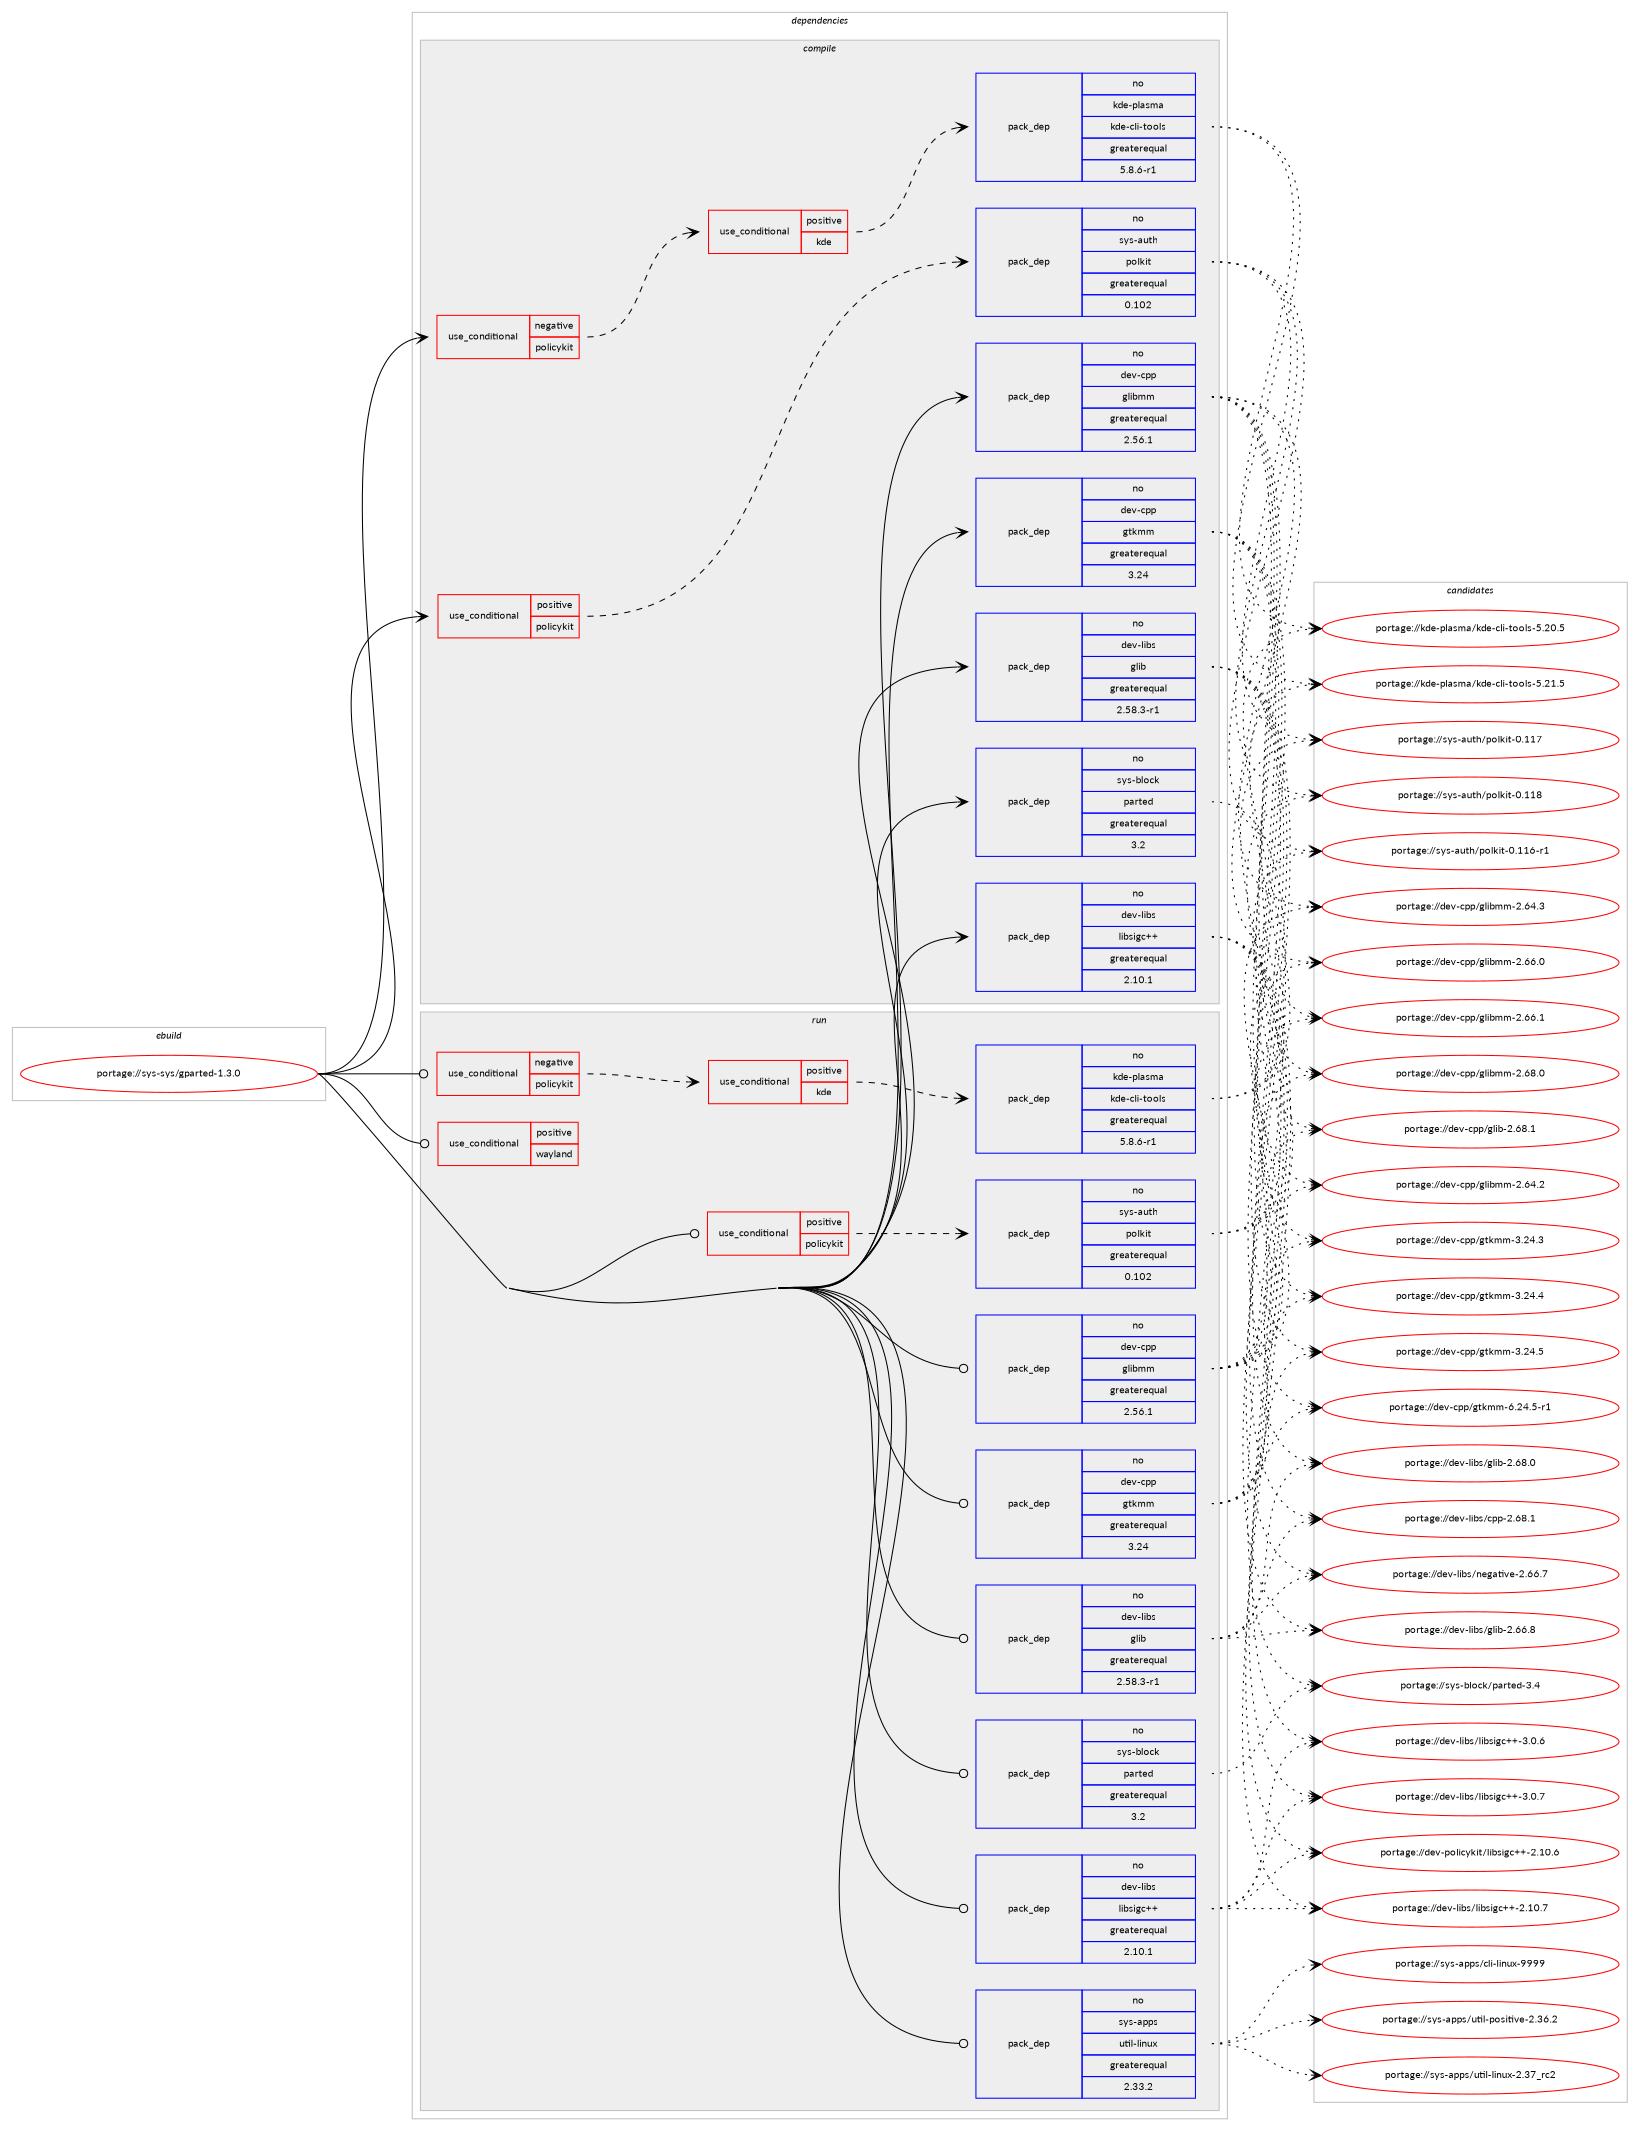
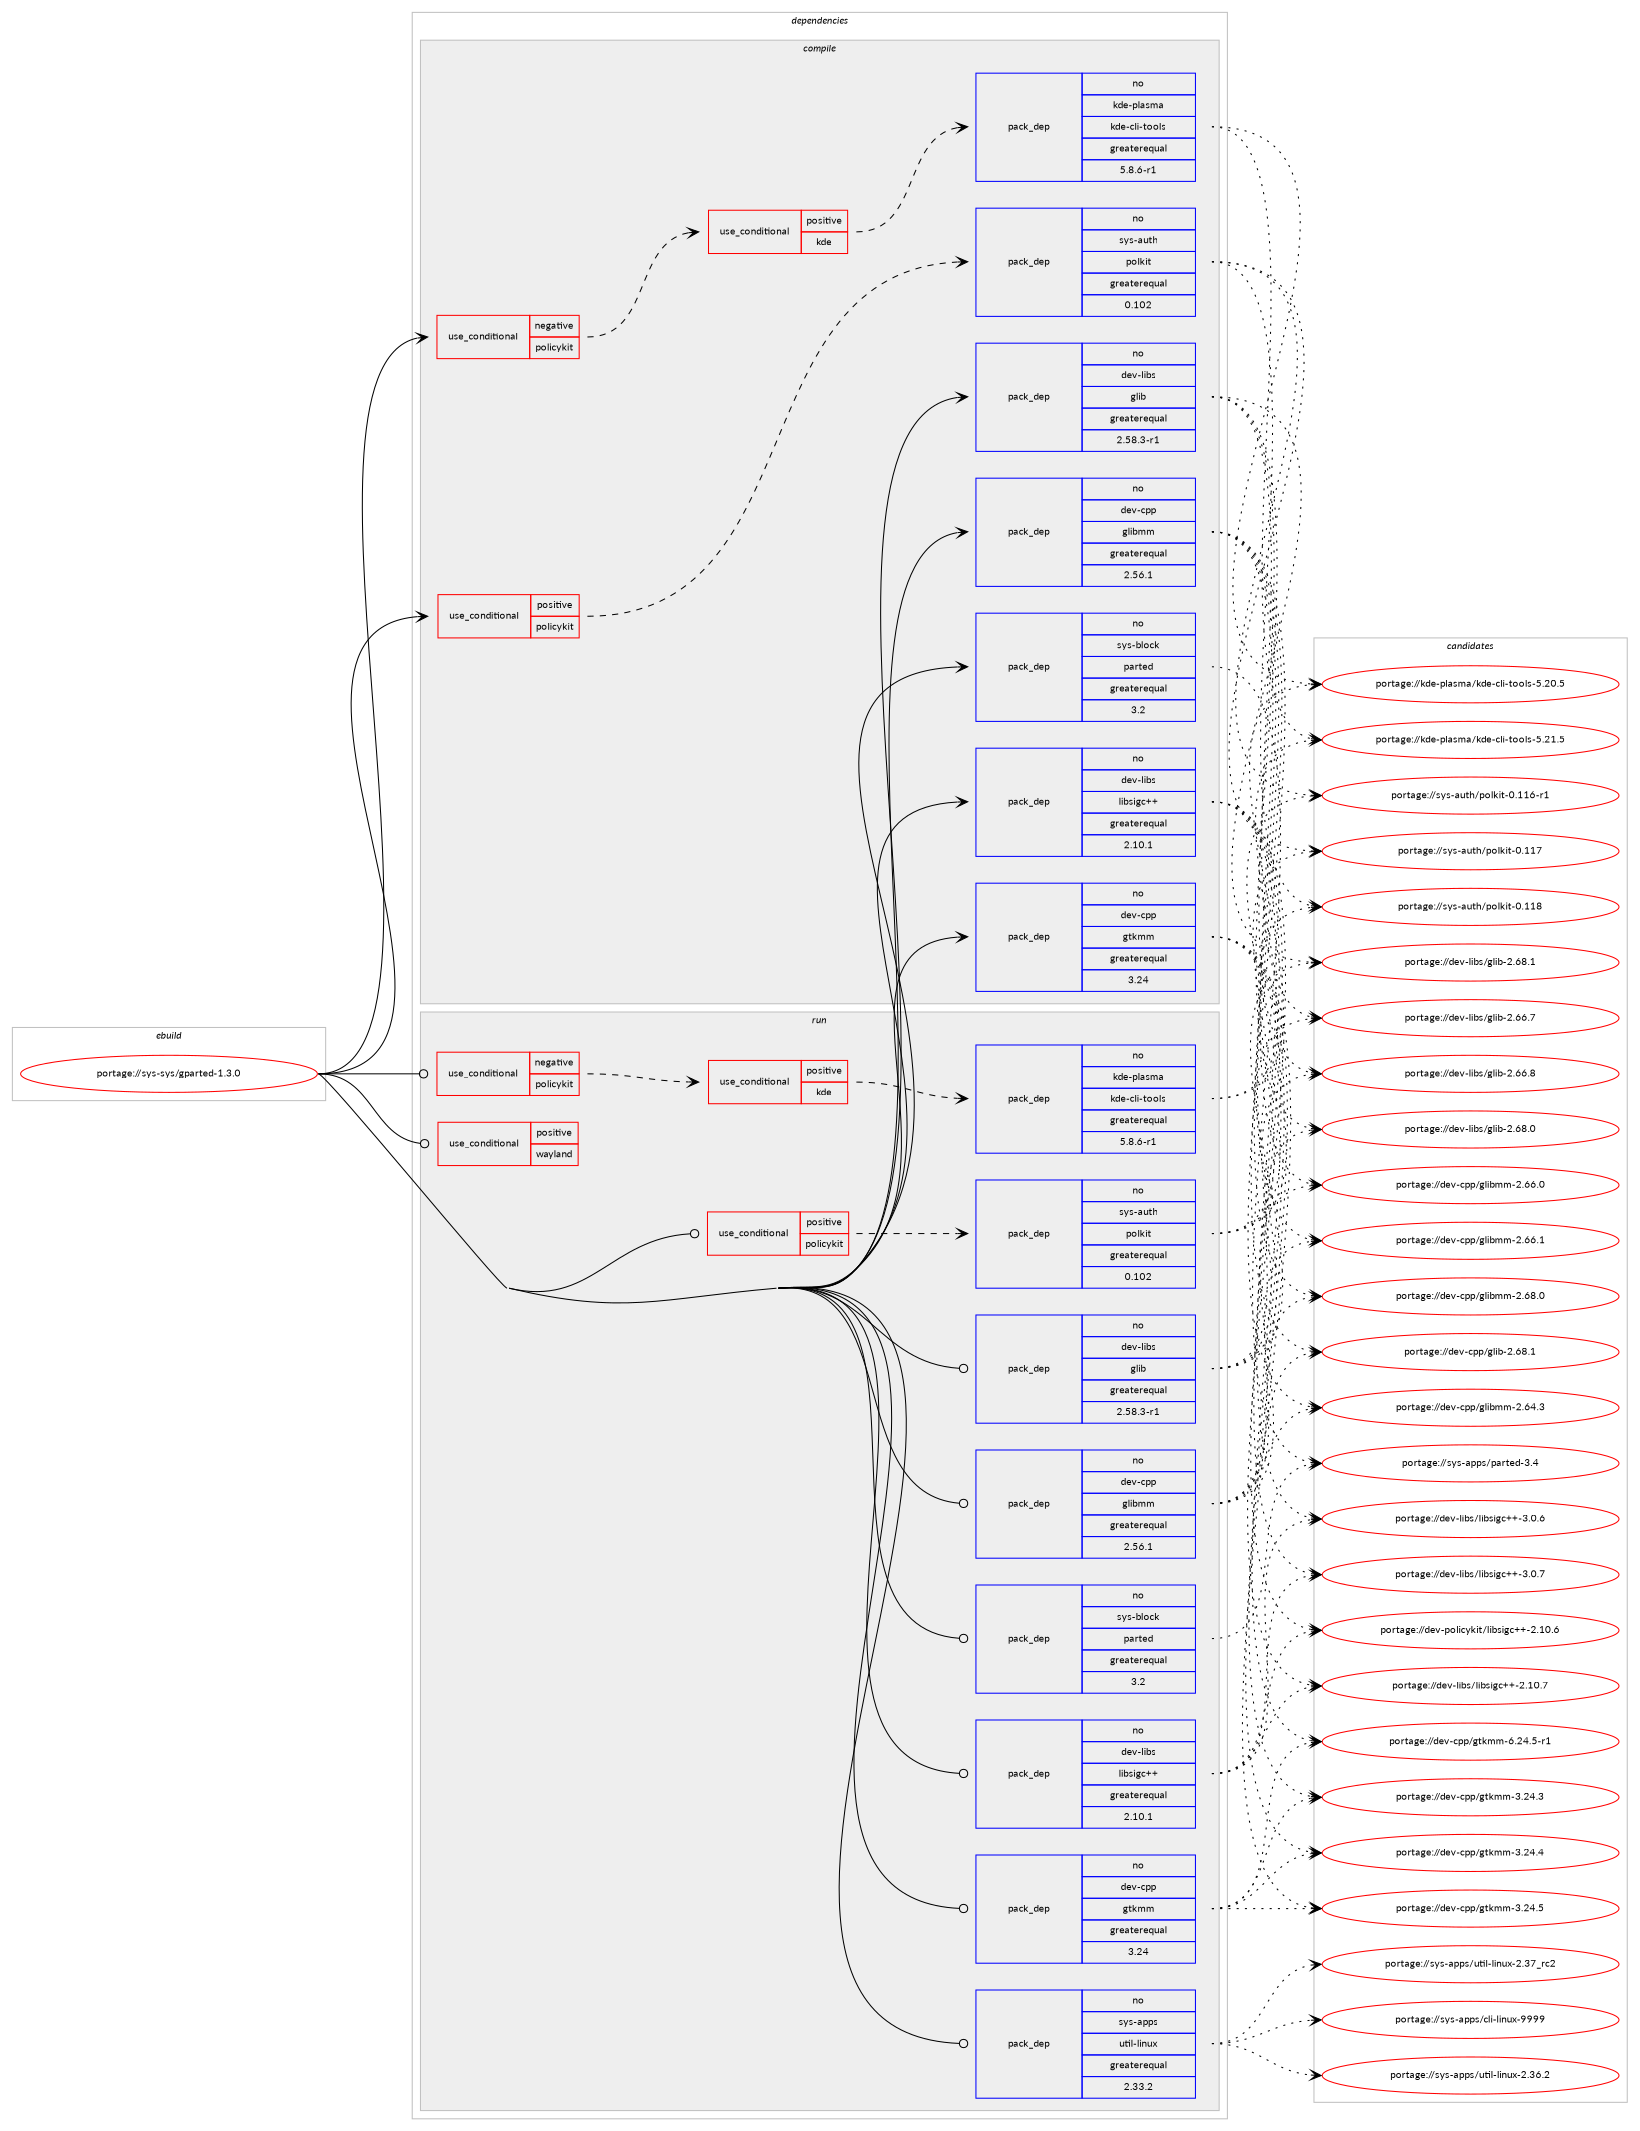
node "portage://dev-cpp/glibmm-2.64.2": removed
node "portage://dev-libs/cpp-2.68.1": label "portage://dev-libs/cpp-2.68.1" -> "portage://dev-libs/glib-2.68.1"
node "portage://dev-libs/negative-2.66.7": label "portage://dev-libs/negative-2.66.7" -> "portage://dev-libs/glib-2.66.7"
node "portage://sys-block/parted-3.4": label "portage://sys-block/parted-3.4" -> "portage://sys-apps/parted-3.4"
node "portage://sys-apps/util-positive-2.36.2": label "portage://sys-apps/util-positive-2.36.2" -> "portage://sys-apps/util-linux-2.36.2"
